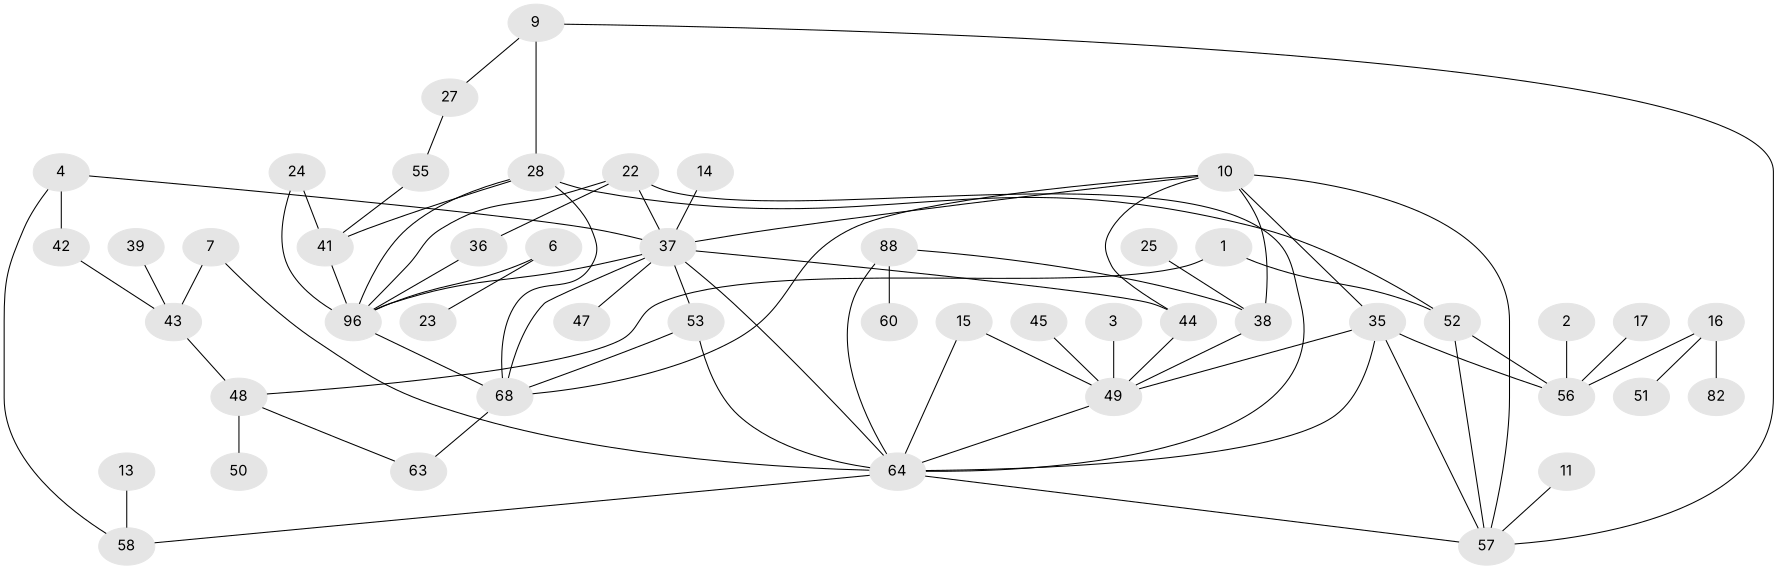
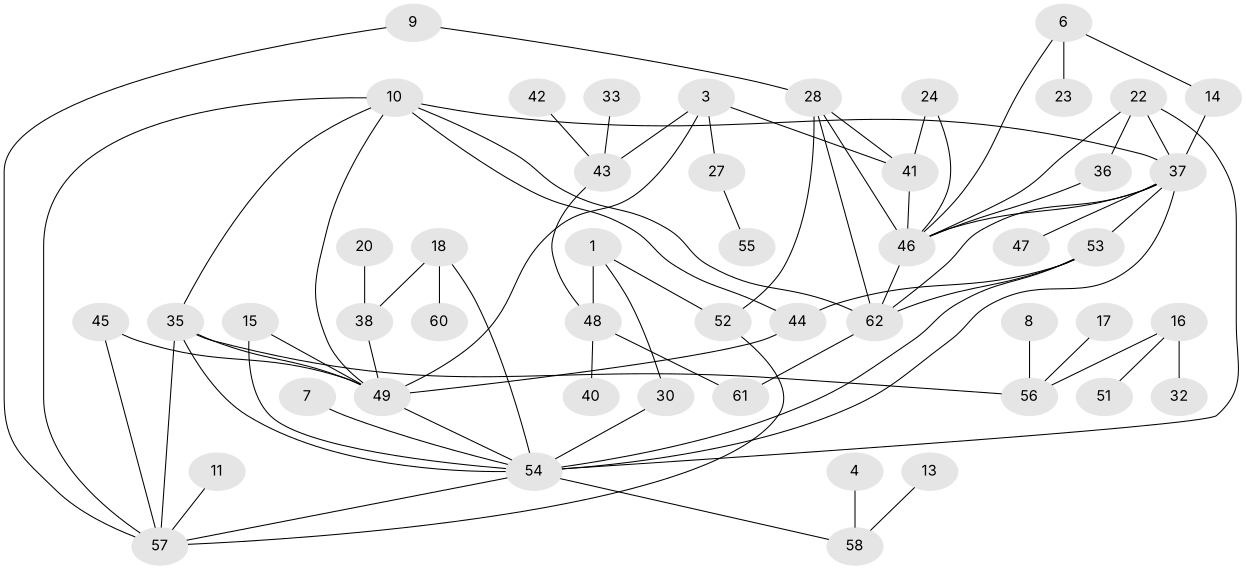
edge "9" -- "27": now "3" -- "27"
edge "6" -- "14": added
edge "4" -- "37": removed
edge "4" -- "42": removed
edge "55" -- "41": now "3" -- "41"
edge "10" -- "38": now "10" -- "49"
node "39": label "39" -> "33"
node "88": label "88" -> "18"
node "25": label "25" -> "20"
edge "37" -- "44": now "53" -- "44"
edge "7" -- "43": now "3" -- "43"
node "96": label "96" -> "46"
node "2": label "2" -> "8"
edge "52" -- "56": removed
node "68": label "68" -> "62"
node "30": added
node "82": label "82" -> "32"
edge "45" -- "57": added
node "50": label "50" -> "40"
node "63": label "63" -> "61"
node "64": label "64" -> "54"
